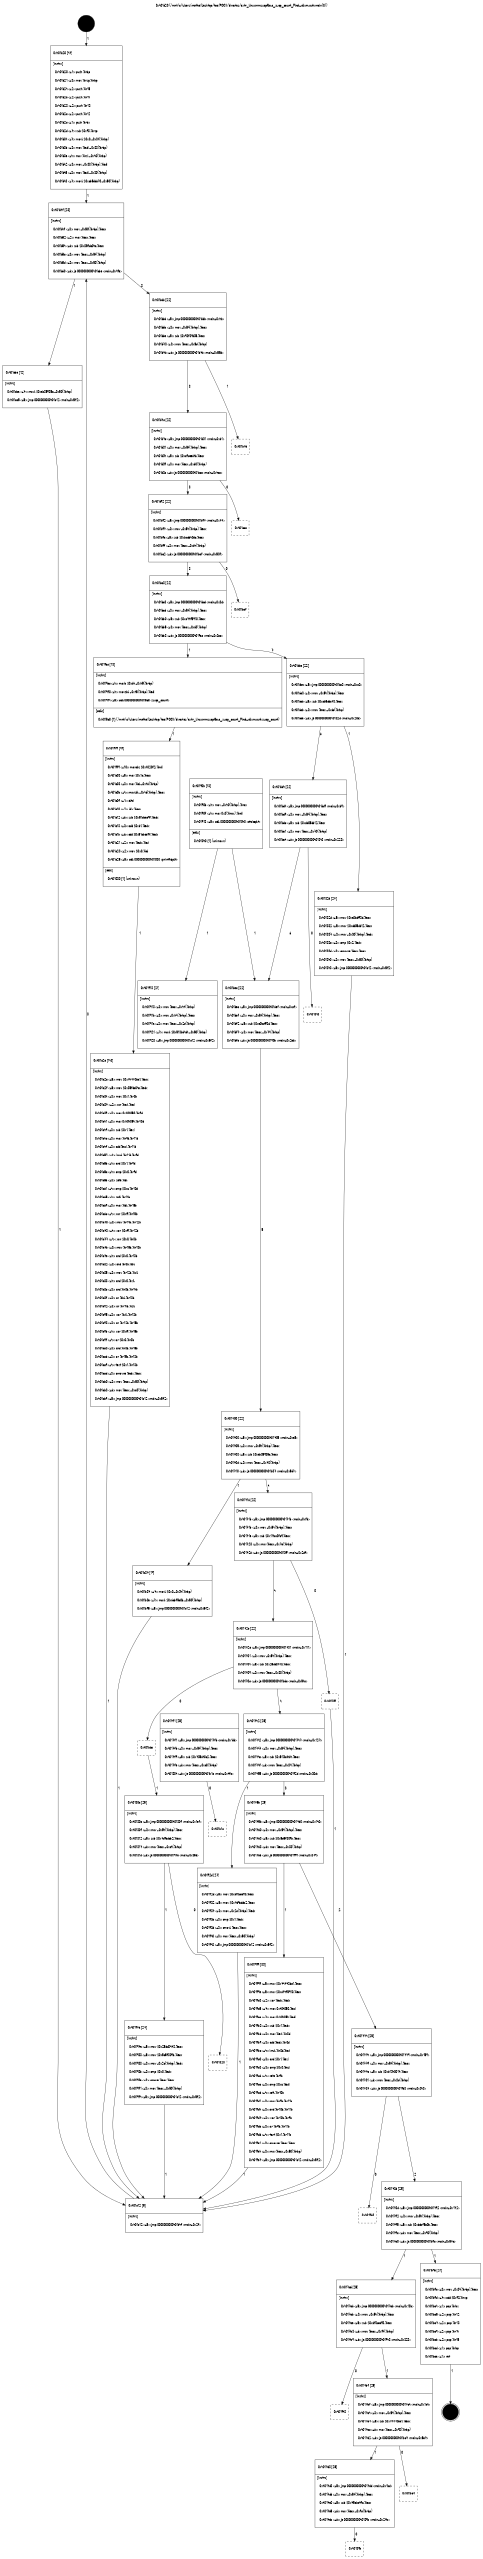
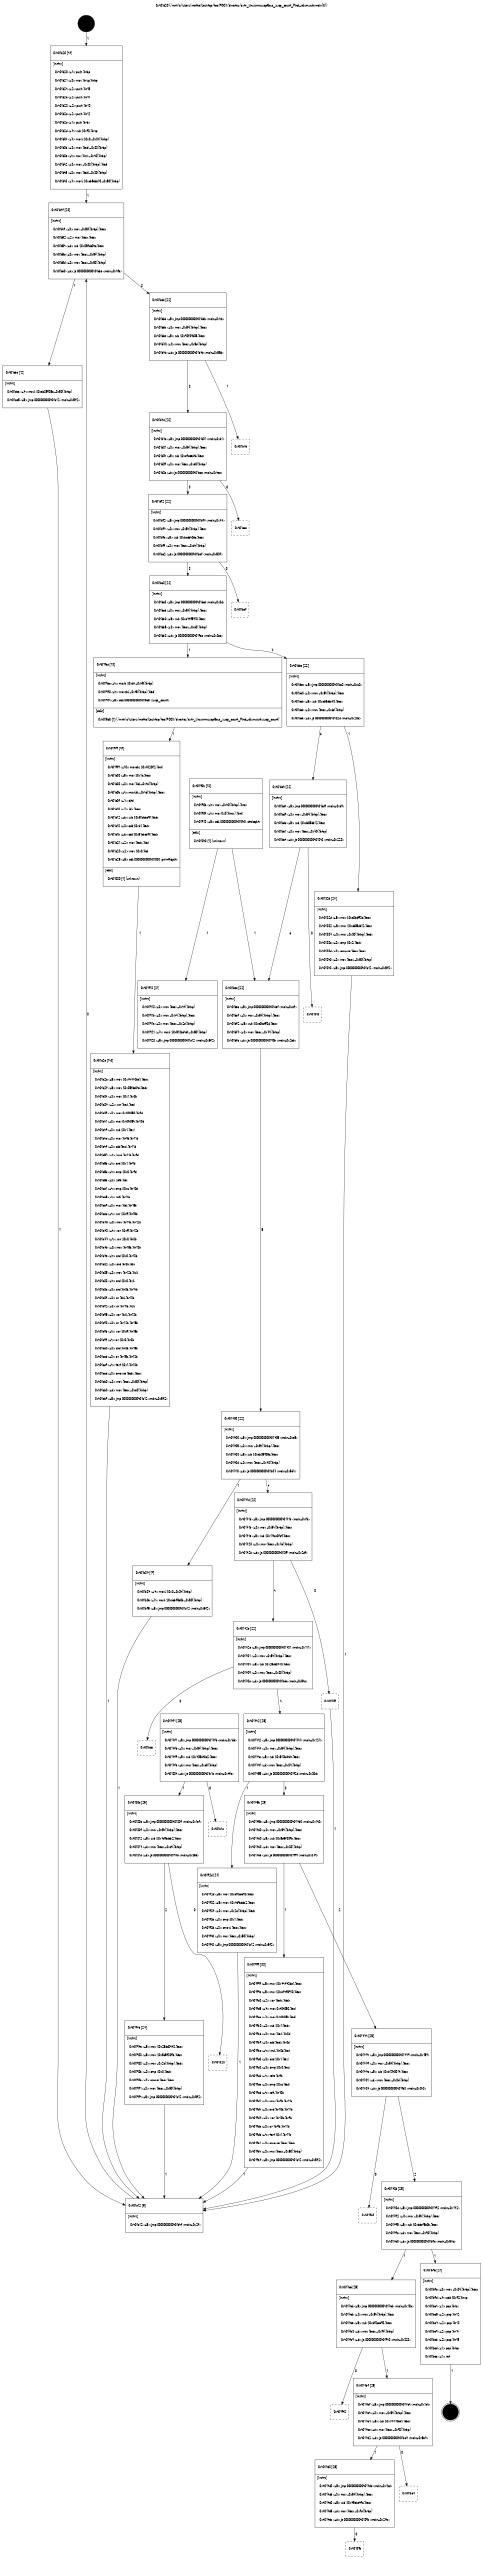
edge "0x401b6a" -> "0x40180a [25]": now "0x4017f1 [25]" -> "0x40180a [25]"
edge "0x40180a [25]" -> "0x40197e [27]": label " 1" -> " 2"
